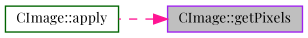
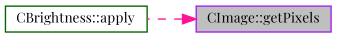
node "CImage::apply": label "CImage::apply" -> "CBrightness::apply"
